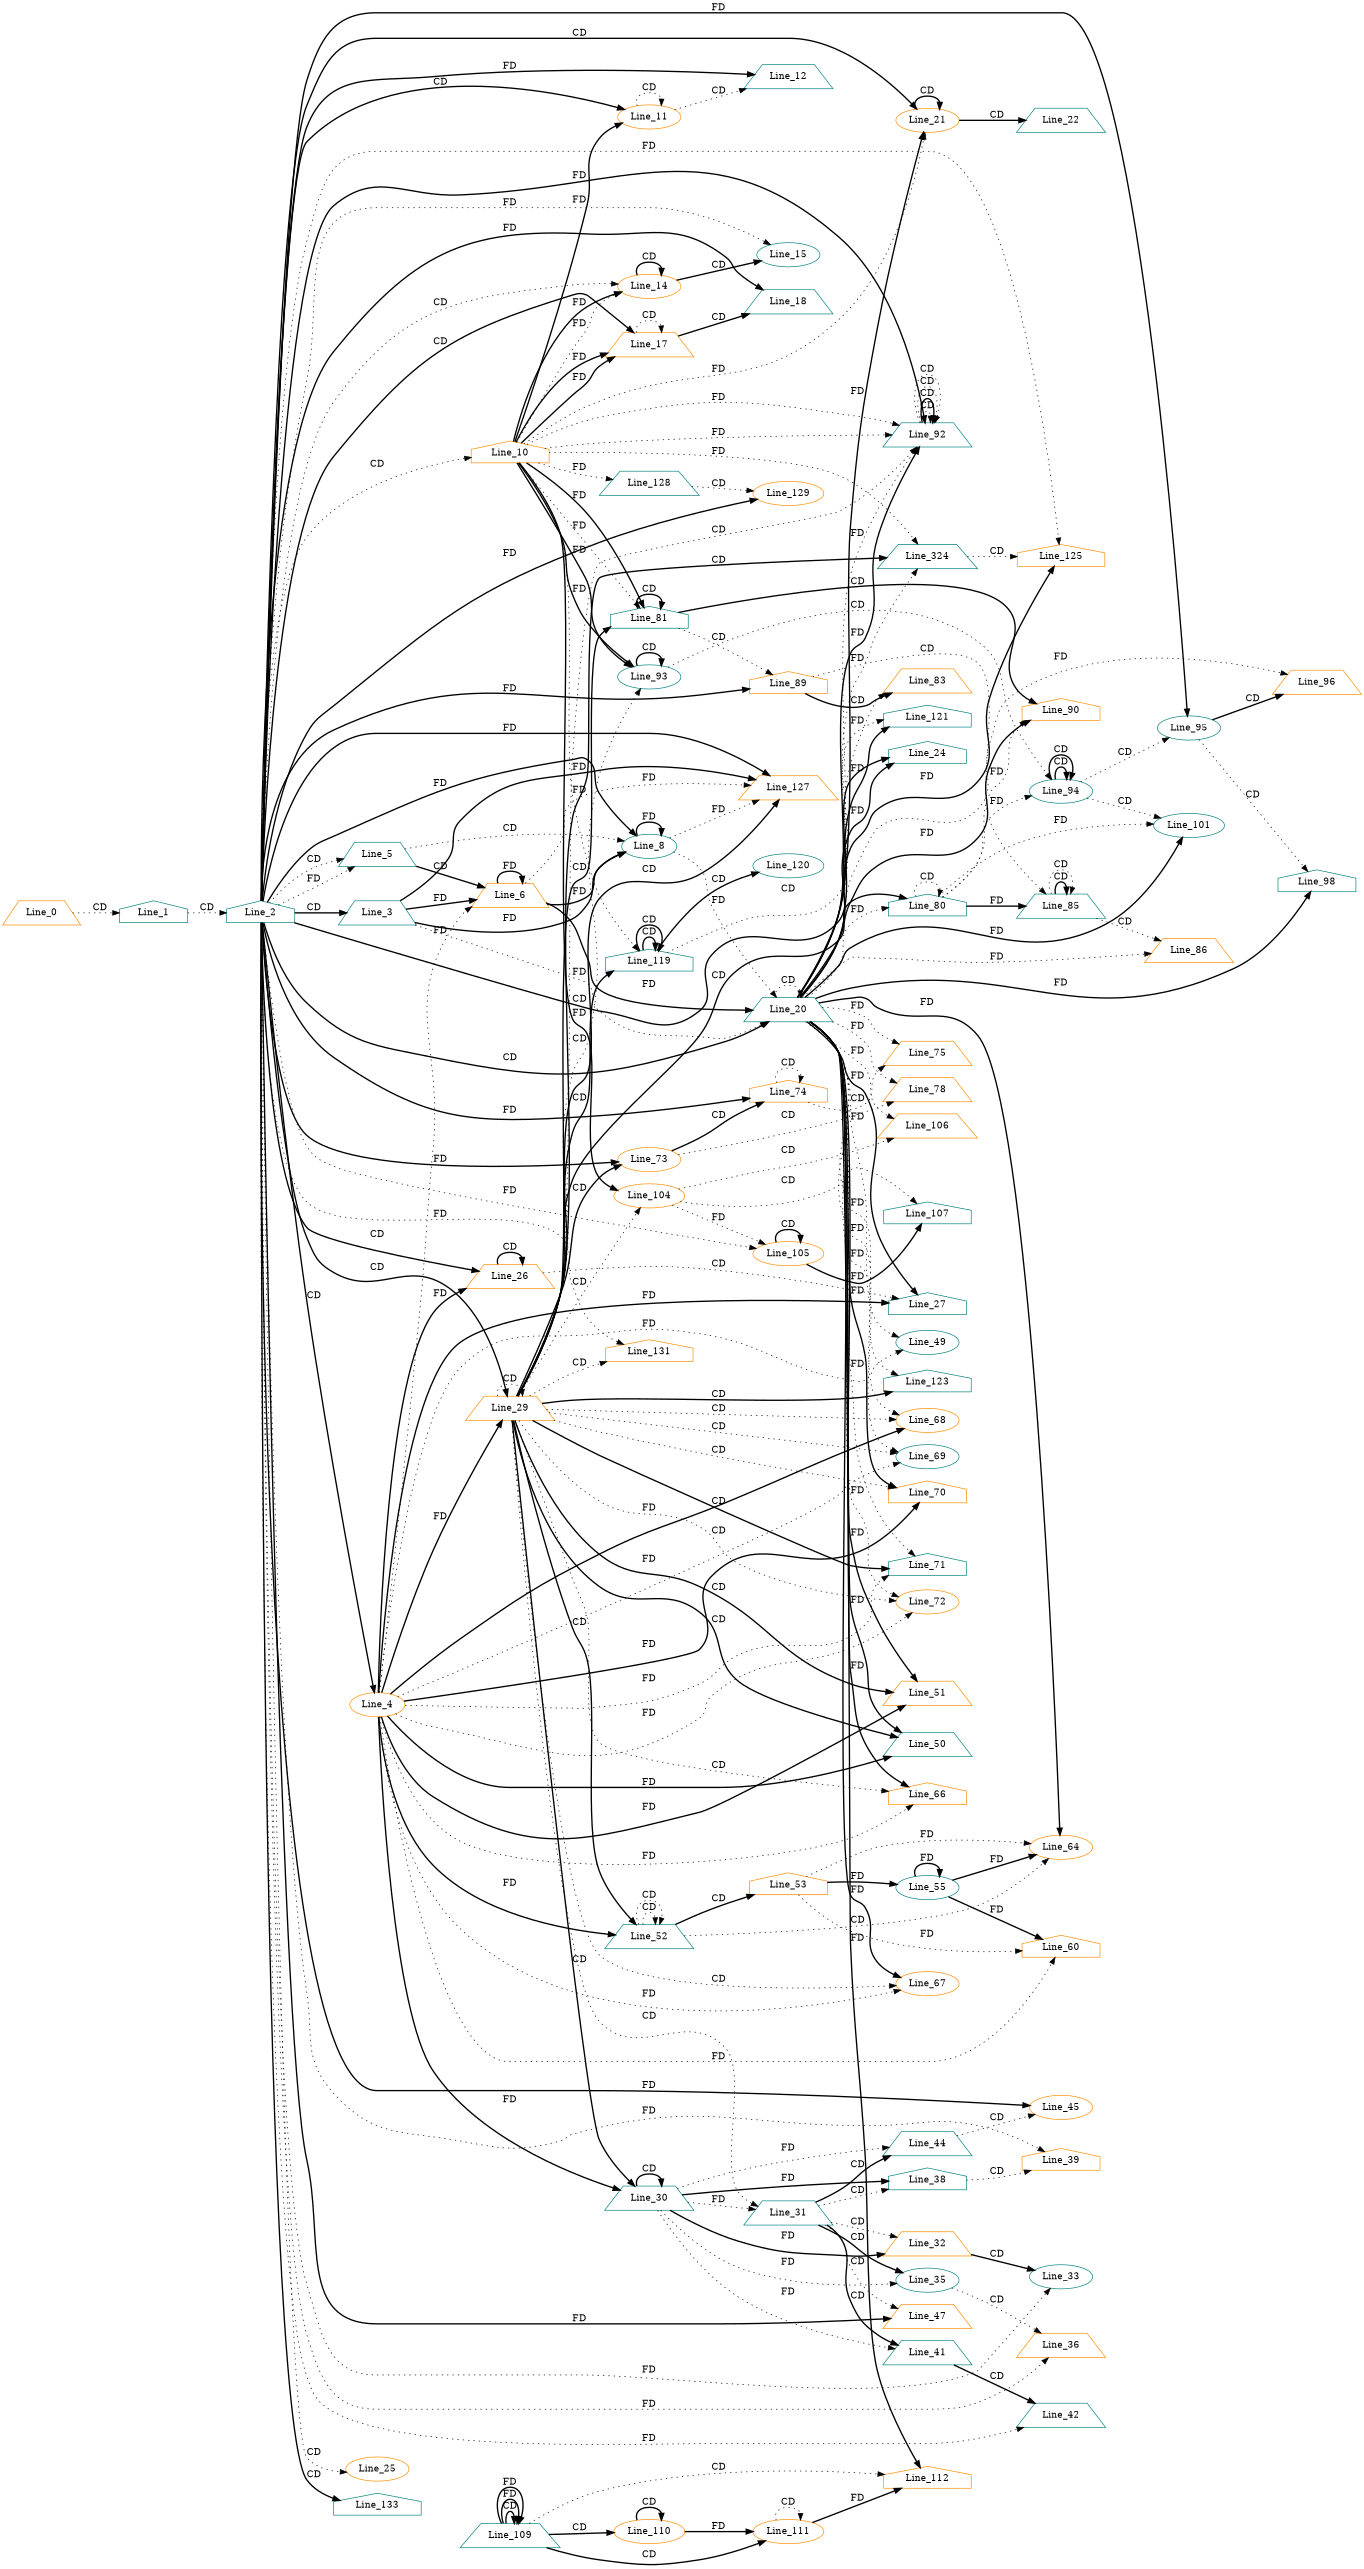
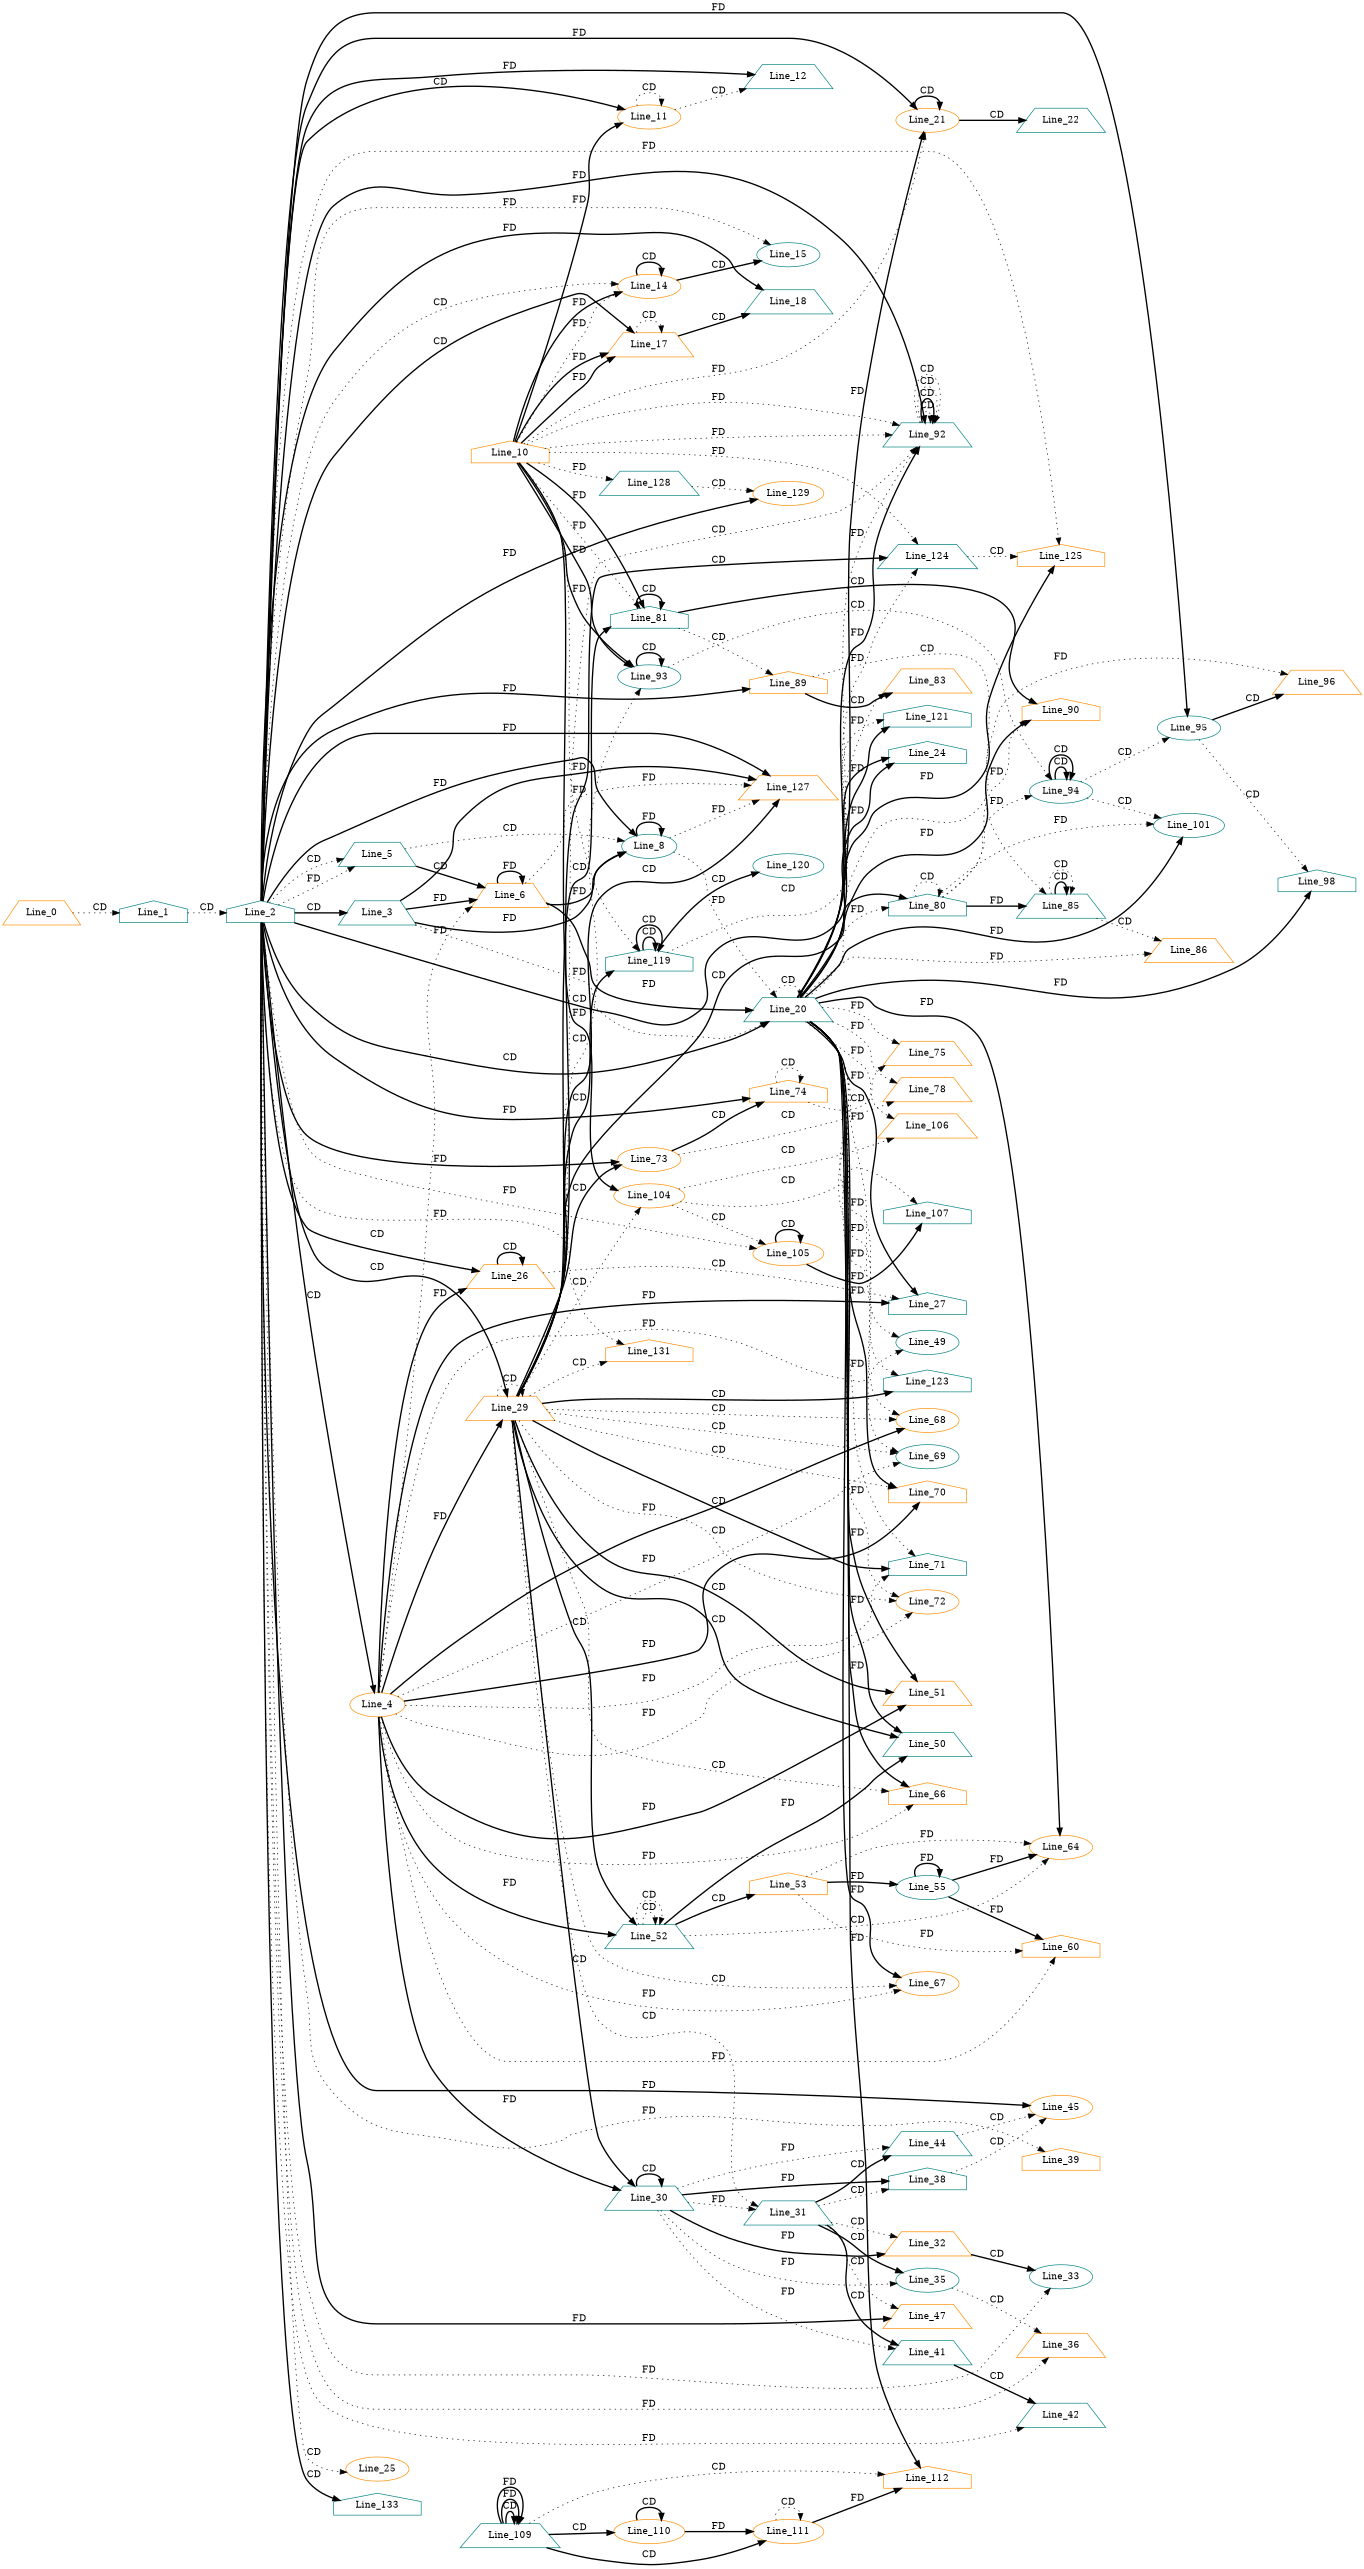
edge "Line_2" -> "Line_21": label "CD" -> "FD"
edge "Line_2" -> "Line_10": removed, label "CD"
node "Line_324": label "Line_324" -> "Line_124"
edge "Line_104" -> "Line_105": label "FD" -> "CD"
edge "Line_4" -> "Line_50": now "Line_52" -> "Line_50"
edge "Line_38" -> "Line_39": now "Line_38" -> "Line_45"
